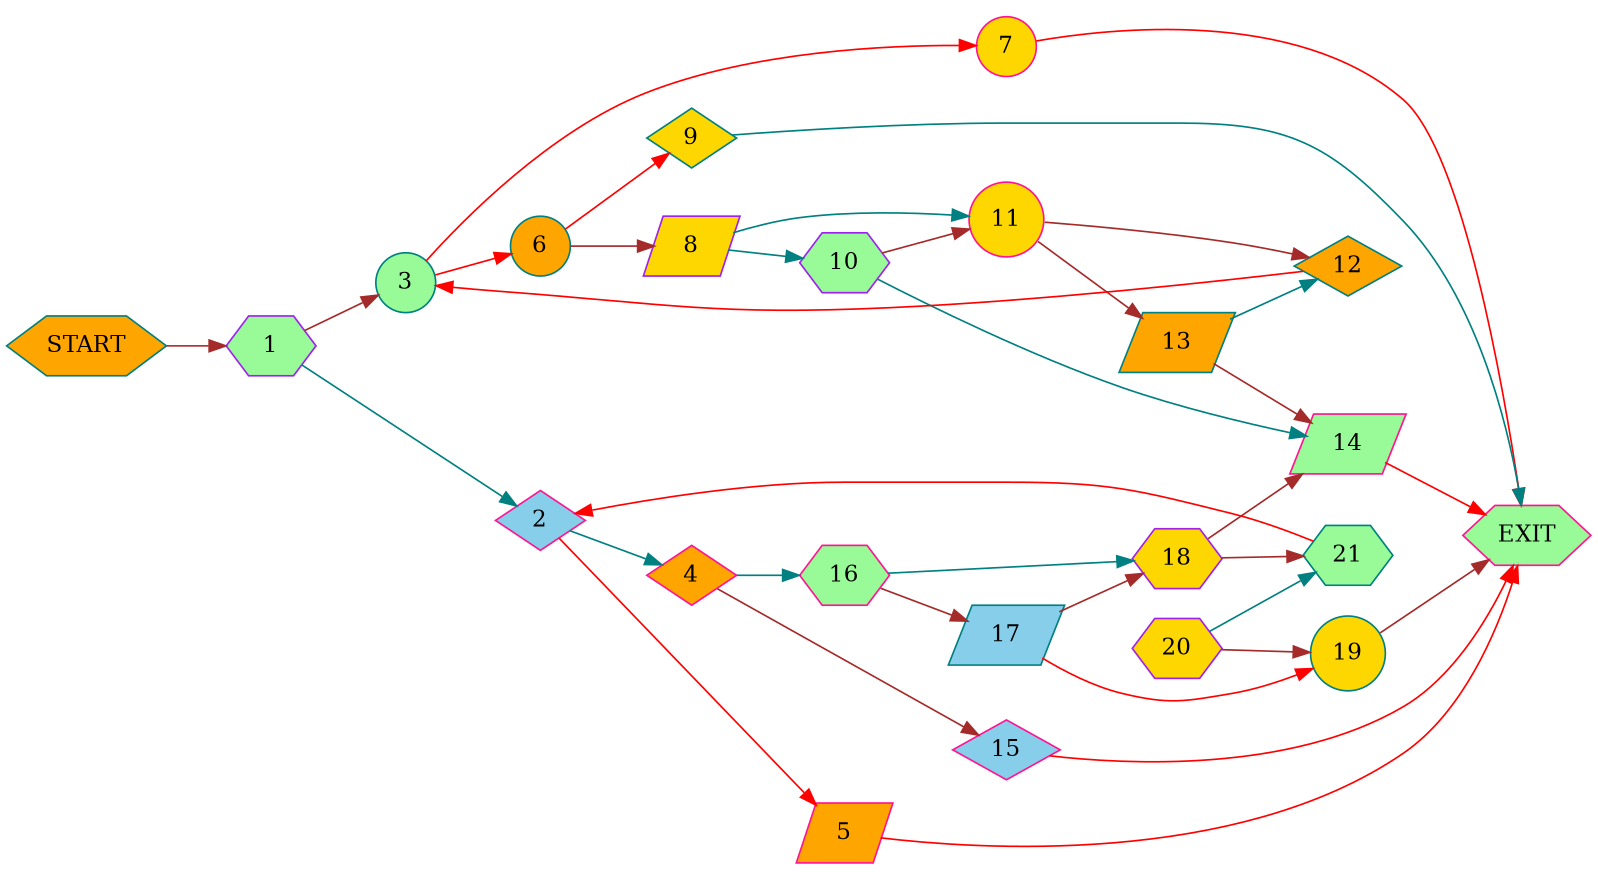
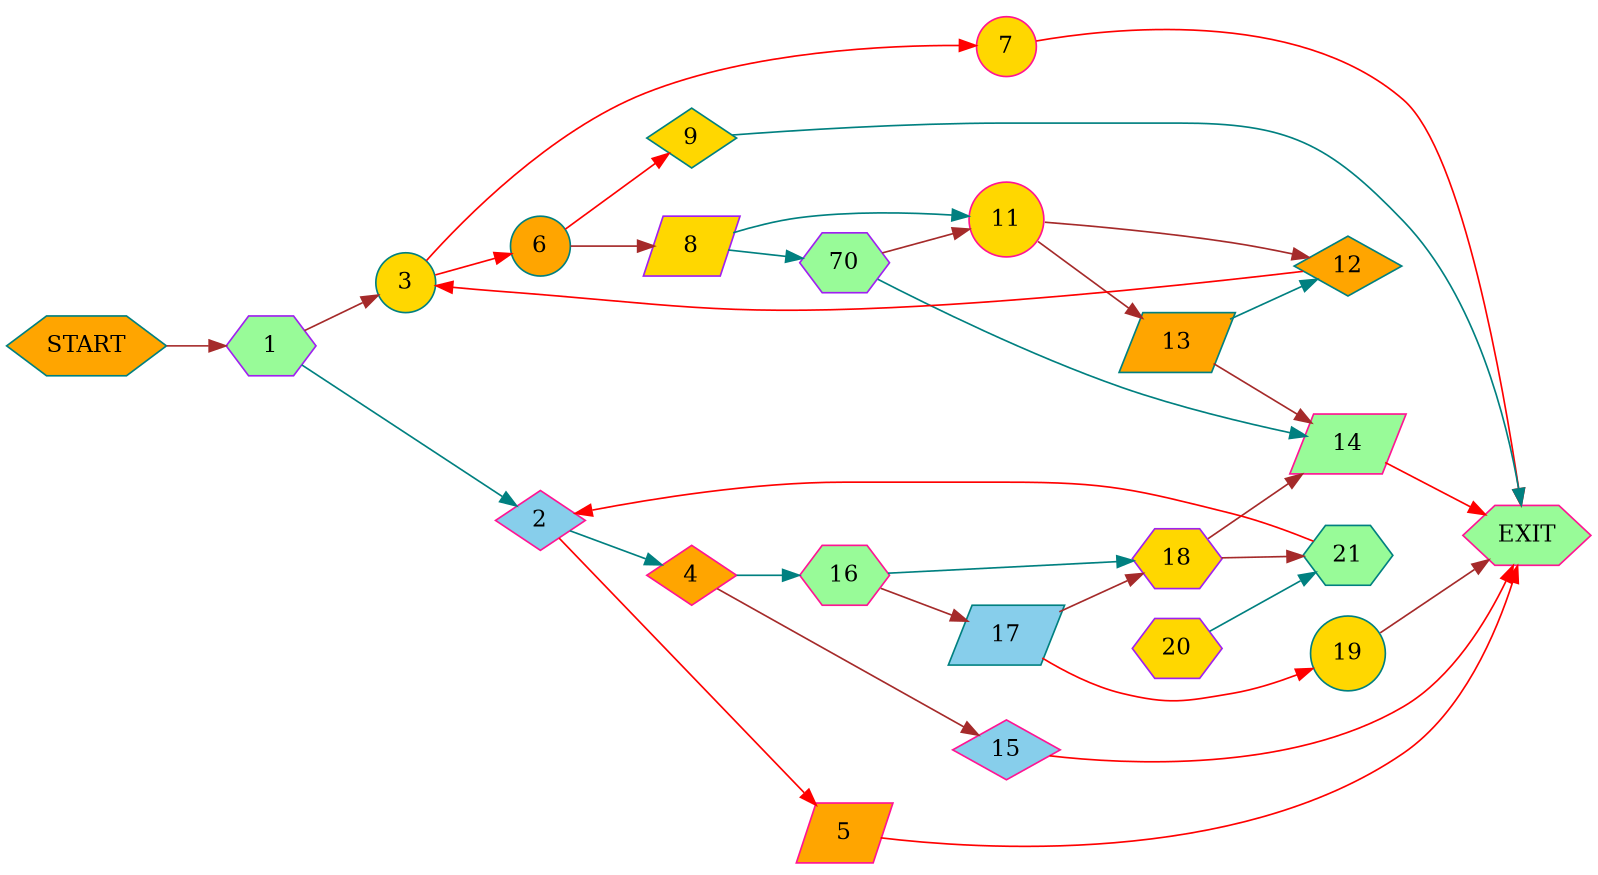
node "10": label "10" -> "70"
node "3": fillcolor palegreen -> gold
edge "20" -> "19": removed
